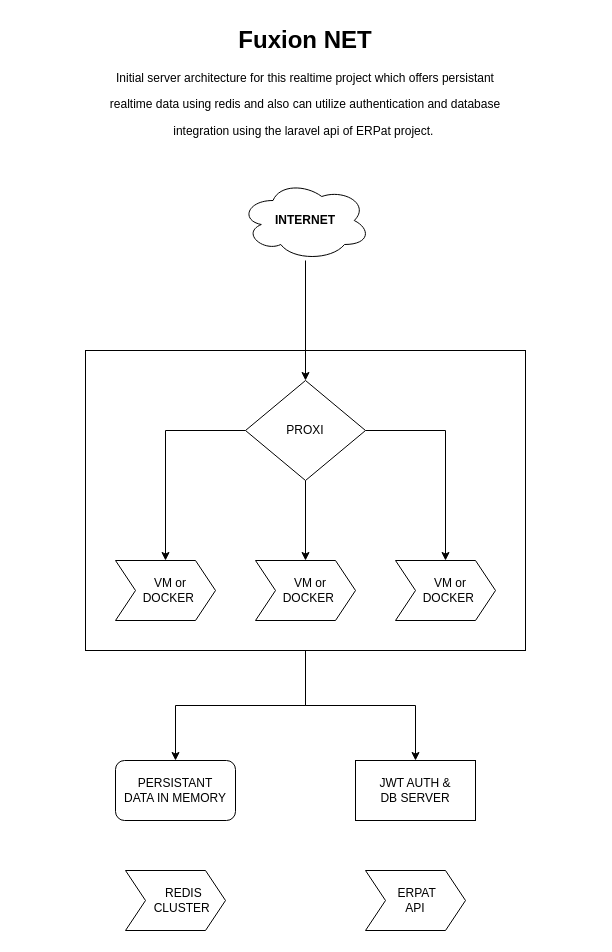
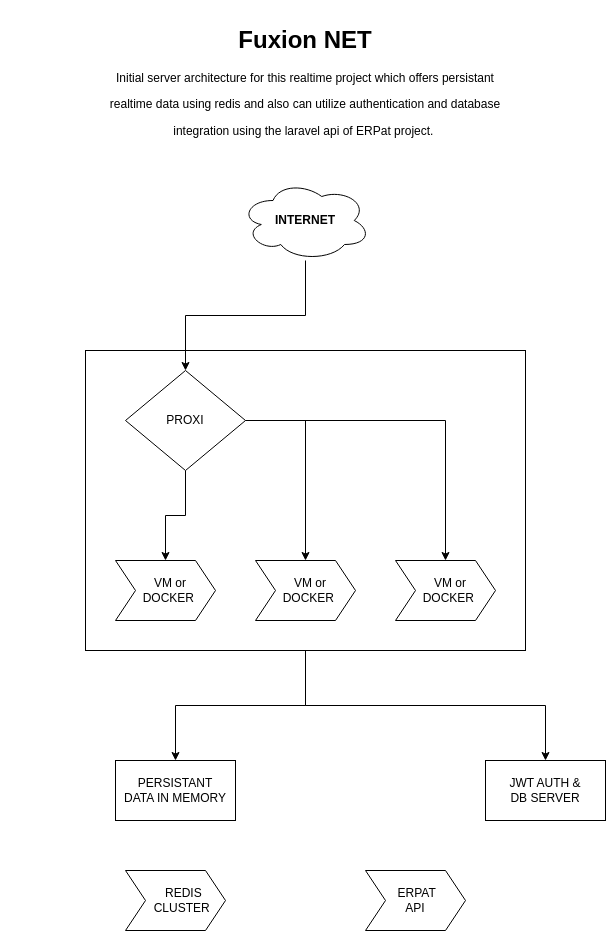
node "PROXI": moved (306, 431) -> (186, 421)
node "PERSISTANT DATA IN MEMORY": shape rounded rectangle -> rectangle
node "JWT AUTH & DB SERVER": moved (416, 791) -> (546, 791)
